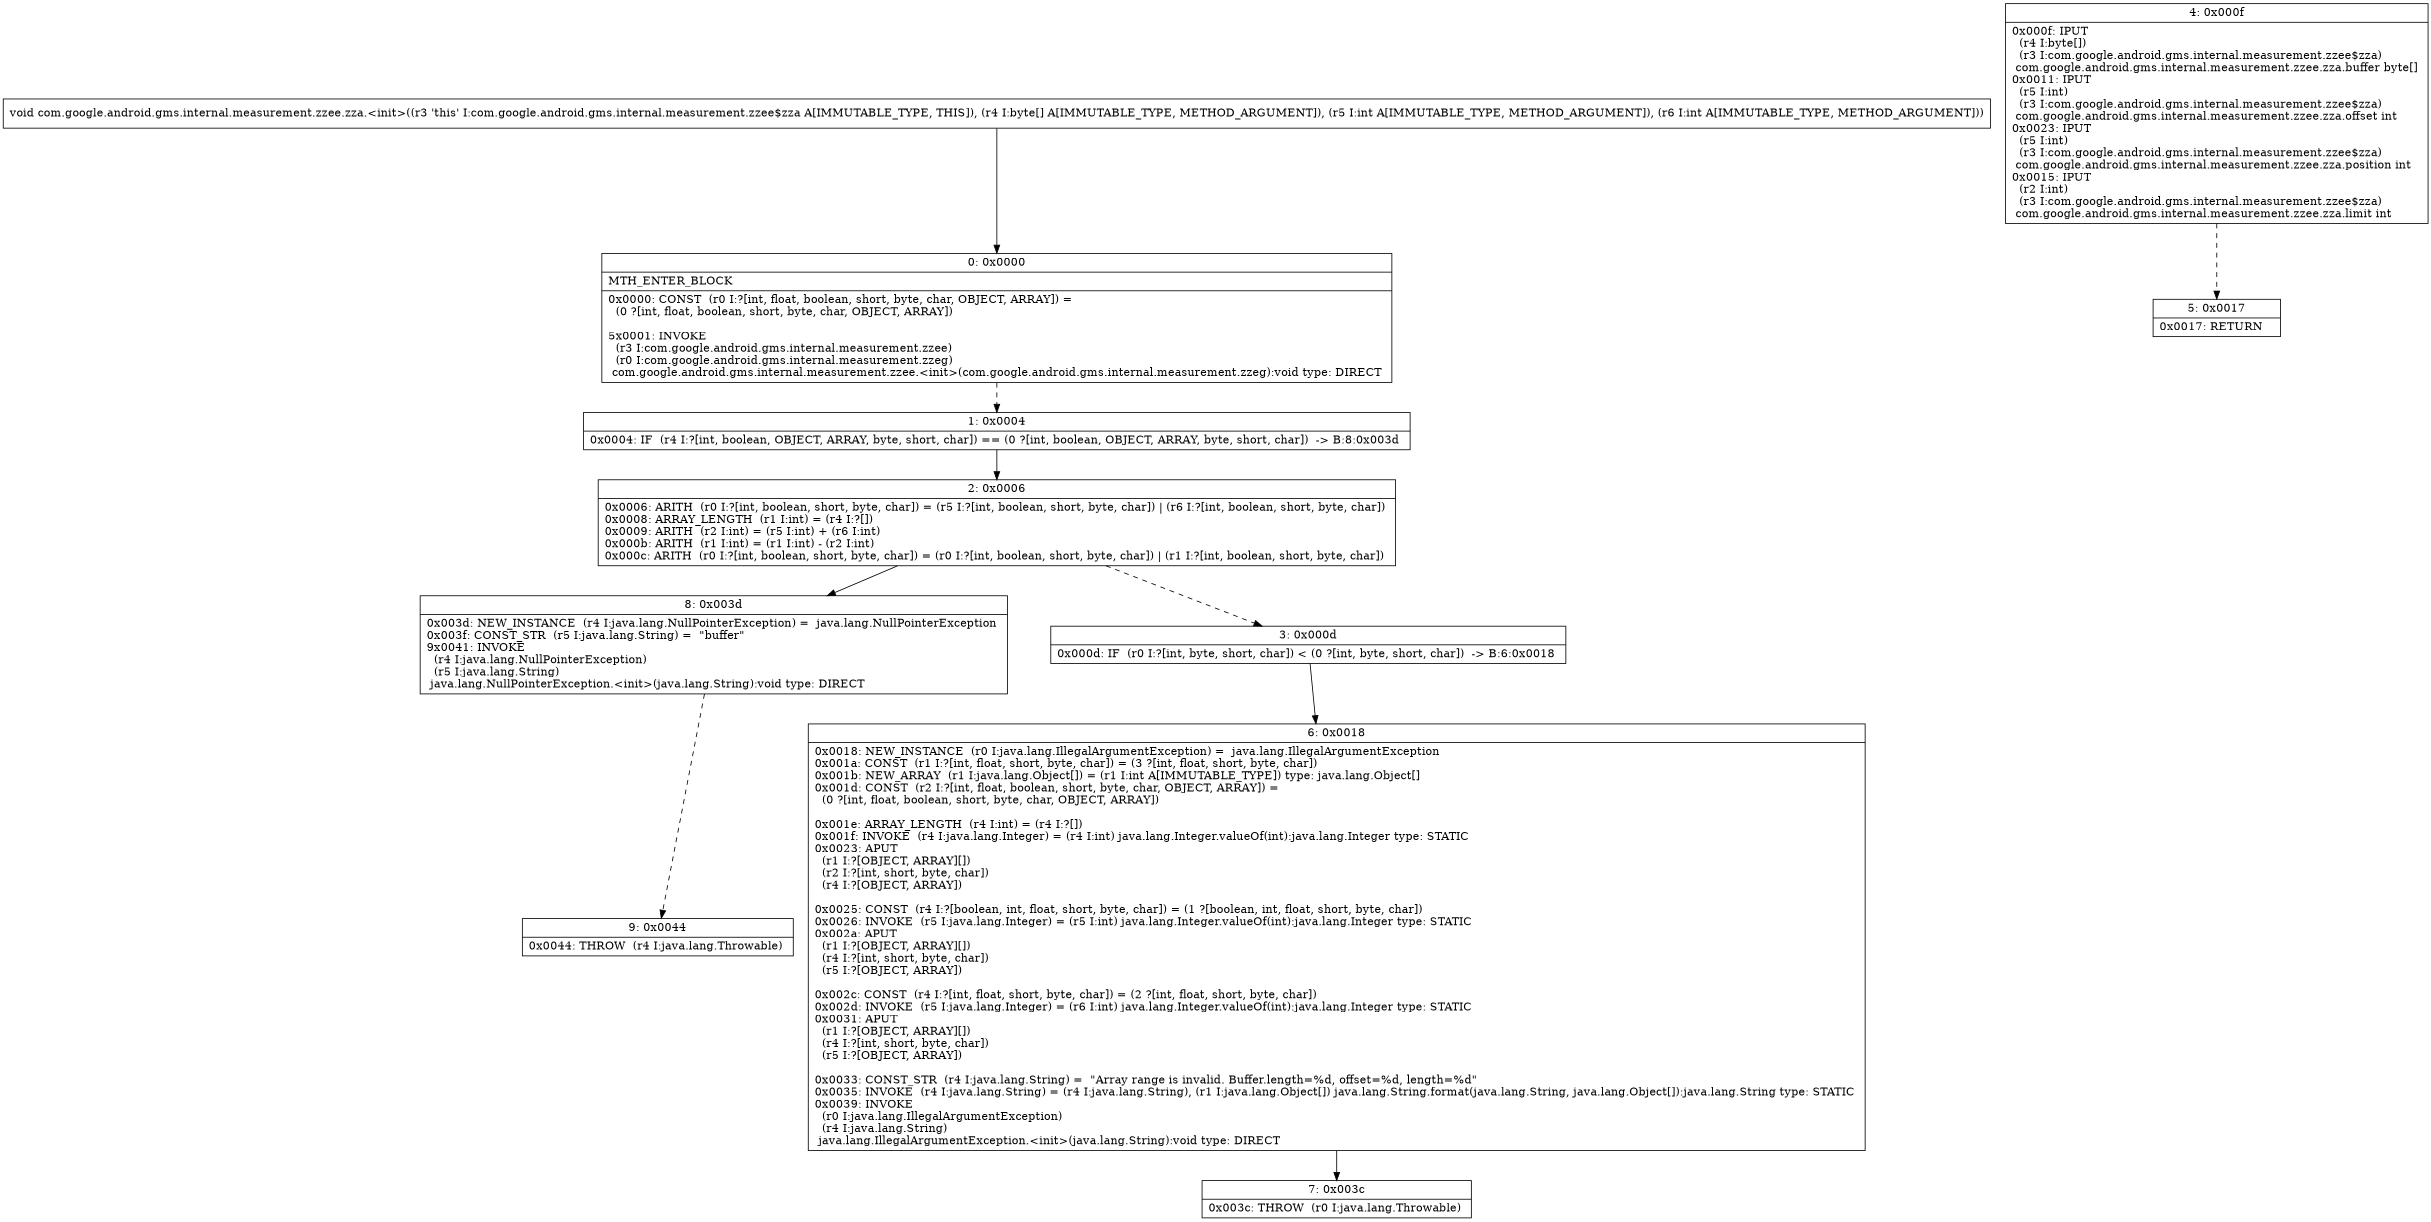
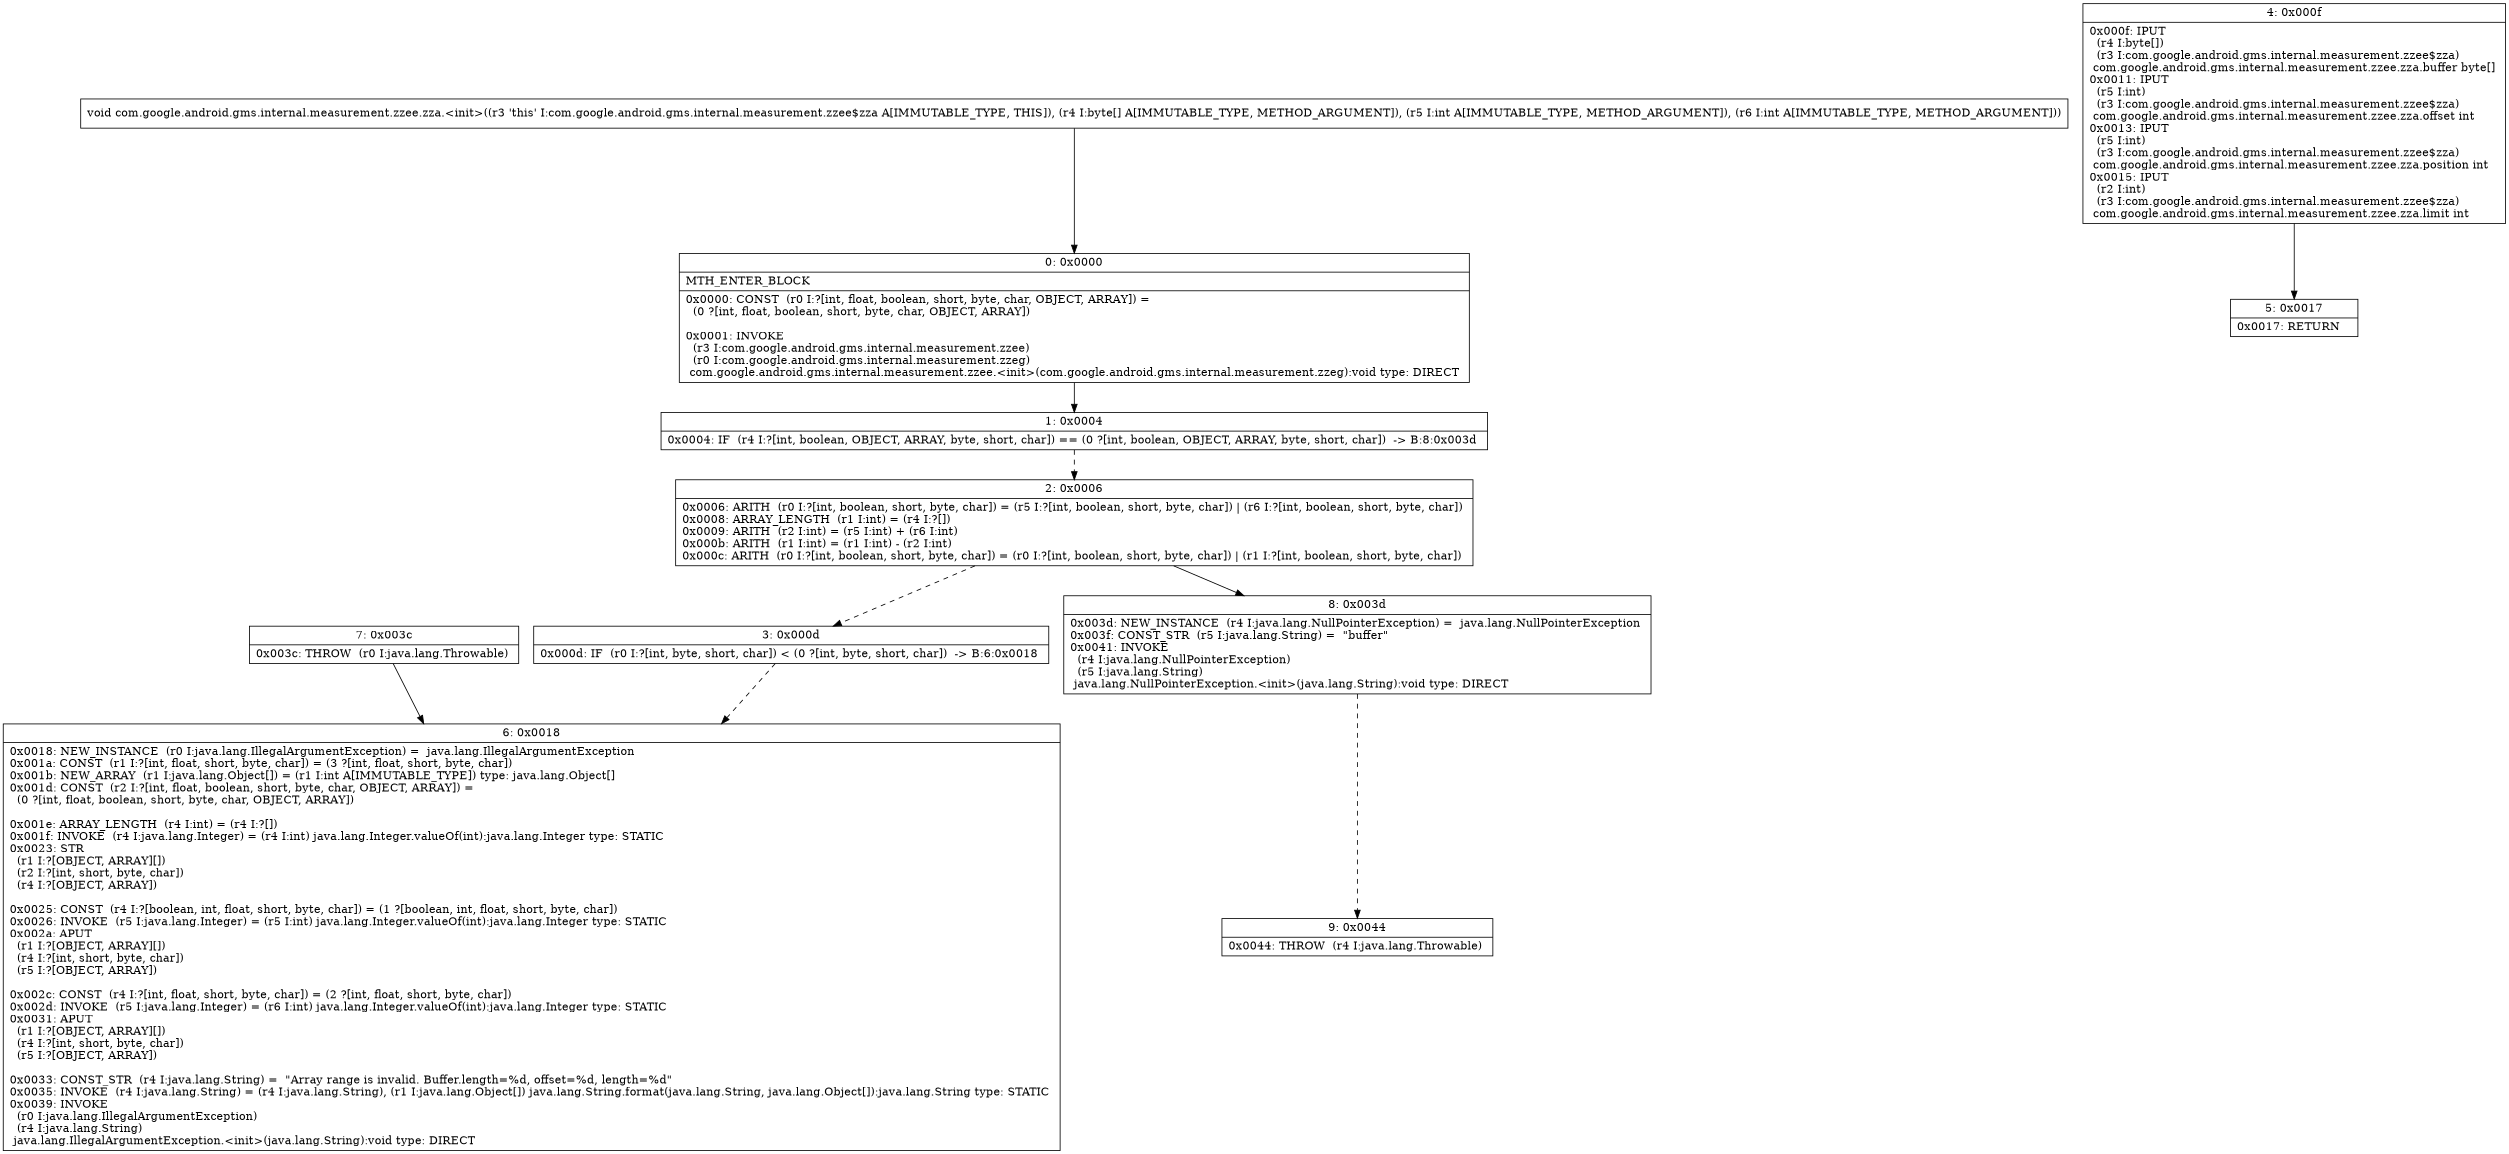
node "4: 0x000f": text "0x0023: IPUT" -> "0x0013: IPUT"
edge "4: 0x000f" -> "5: 0x0017": style dashed -> solid
node "0: 0x0000": text "5x0001: INVOKE" -> "0x0001: INVOKE"
edge "0: 0x0000" -> "1: 0x0004": style dashed -> solid
edge "1: 0x0004" -> "2: 0x0006": style solid -> dashed
node "8: 0x003d": text "9x0041: INVOKE" -> "0x0041: INVOKE"
edge "3: 0x000d" -> "6: 0x0018": style solid -> dashed
node "6: 0x0018": text "0x0023: APUT" -> "0x0023: STR"
edge "6: 0x0018" -> "7: 0x003c": reversed
